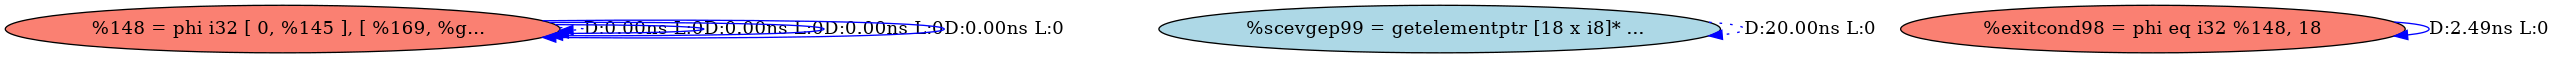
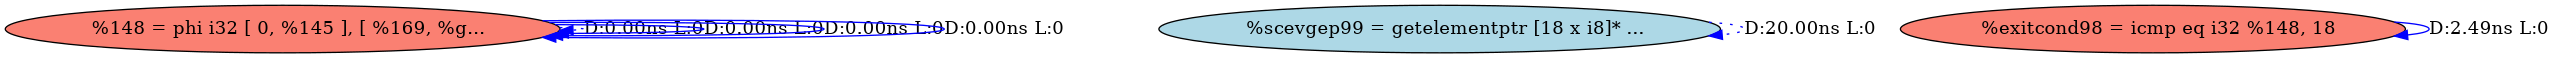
node "%exitcond98 = phi eq i32 %148, 18": label "%exitcond98 = phi eq i32 %148, 18" -> "%exitcond98 = icmp eq i32 %148, 18"
